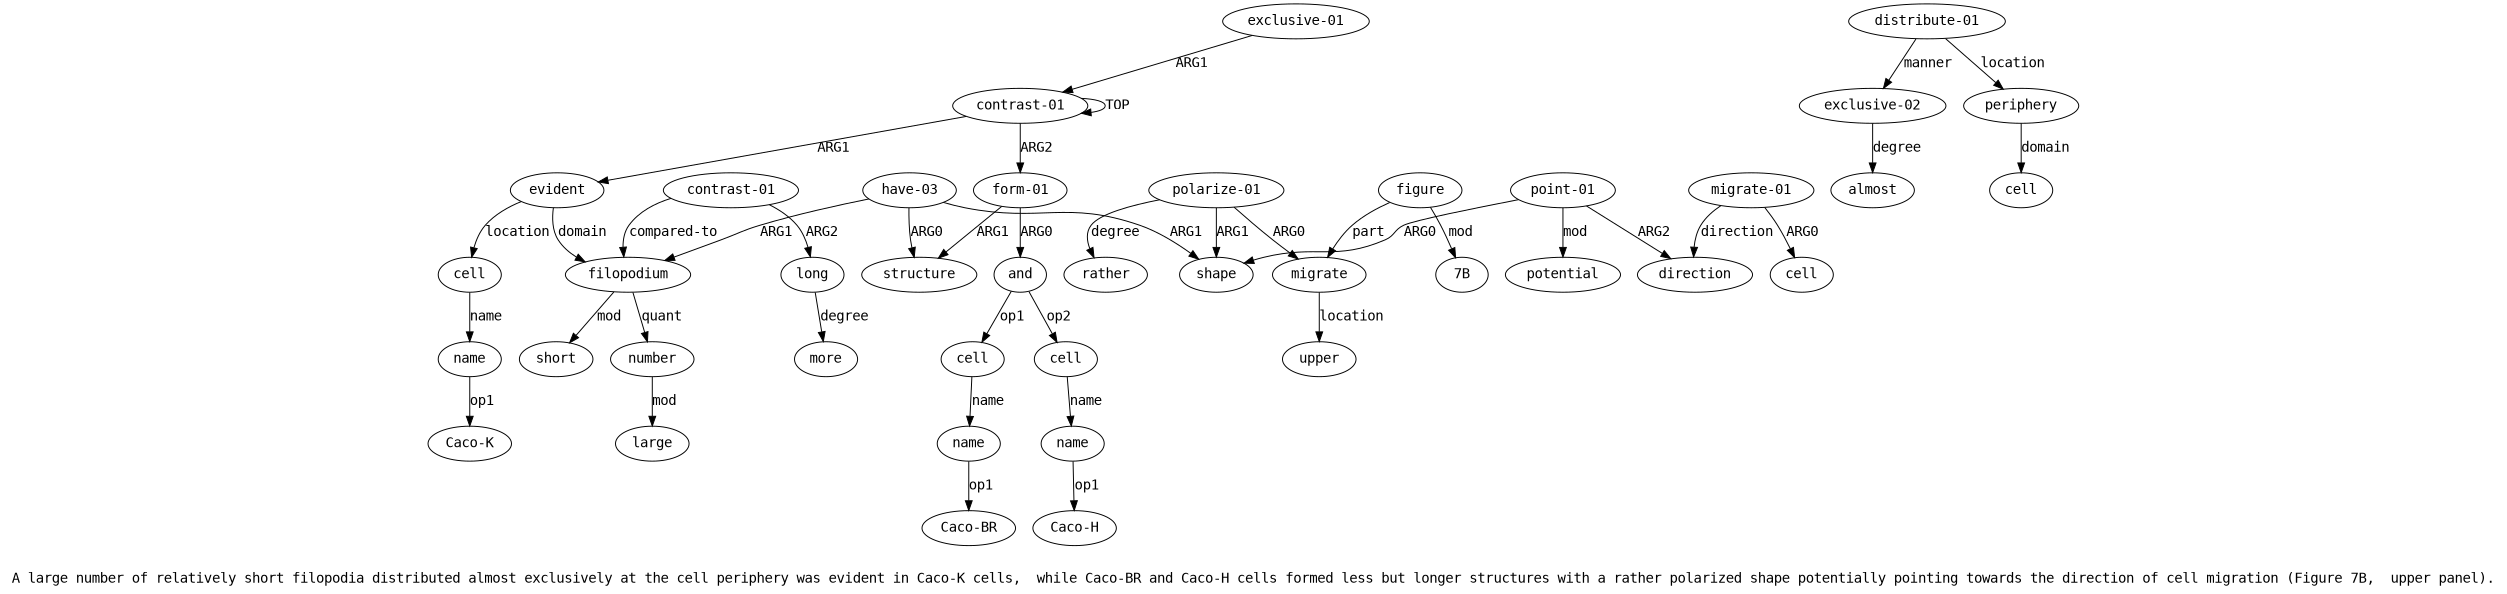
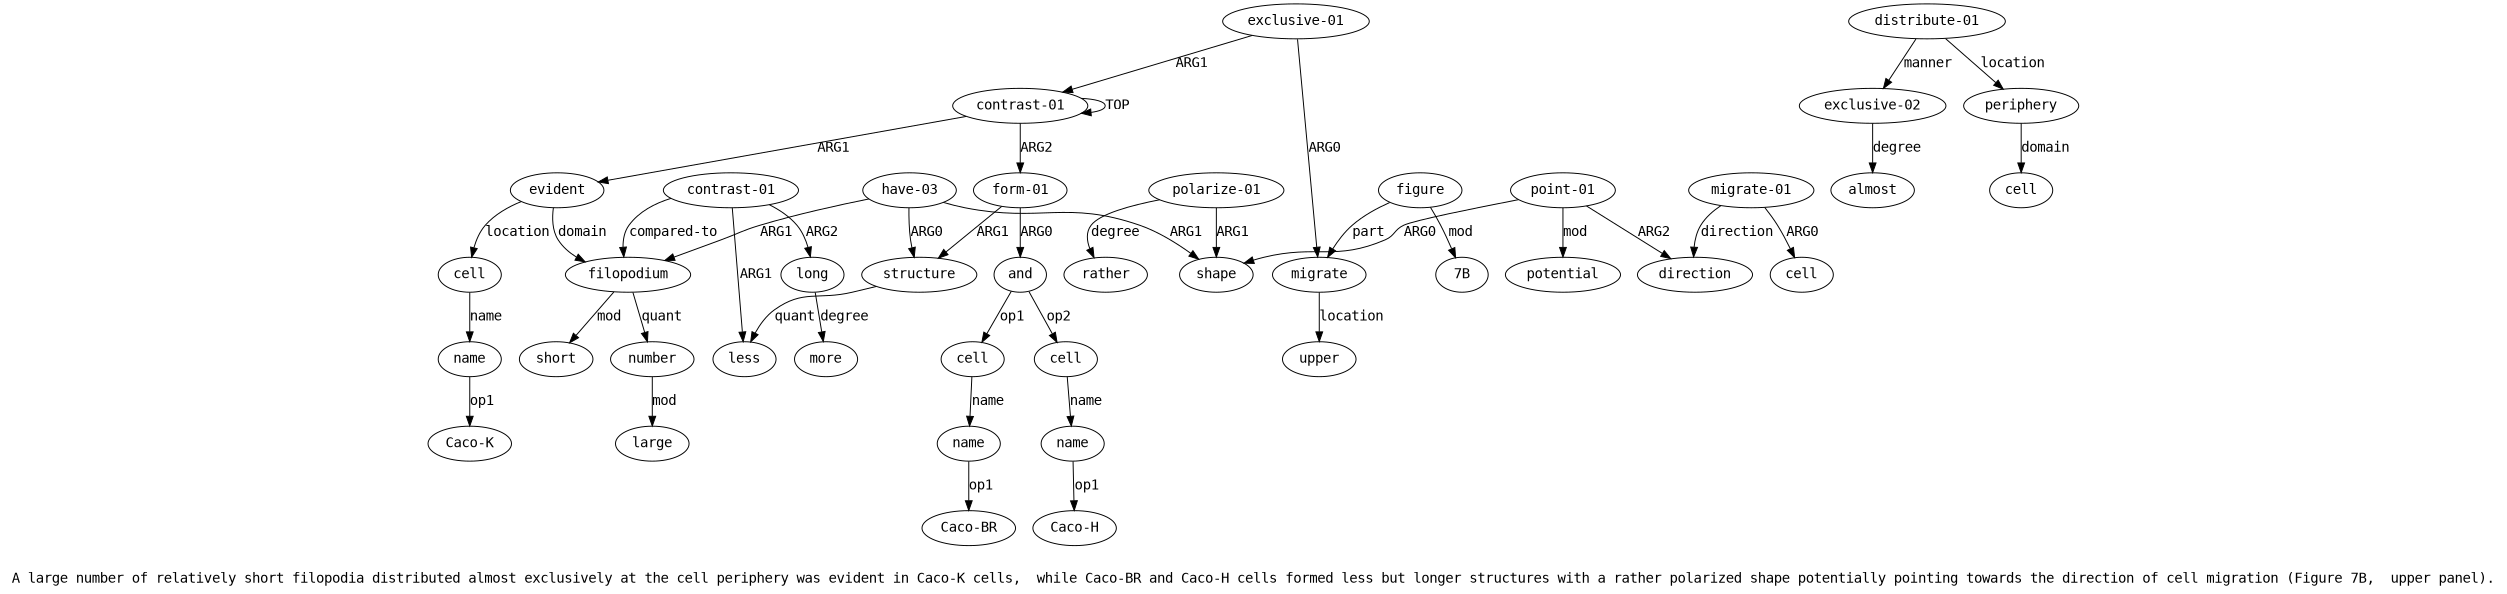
edge "polarize-01" -> "migrate": now "exclusive-01" -> "migrate"
node "less": added
